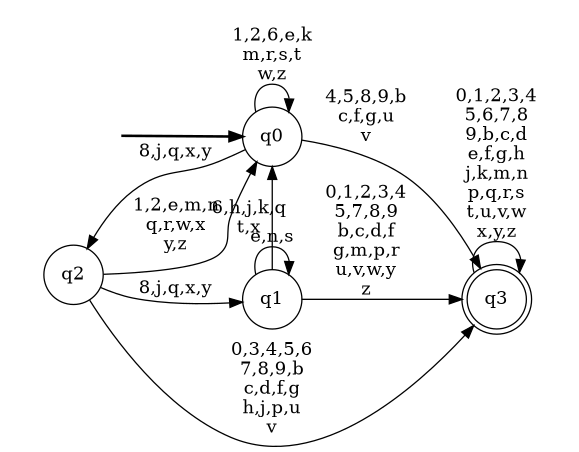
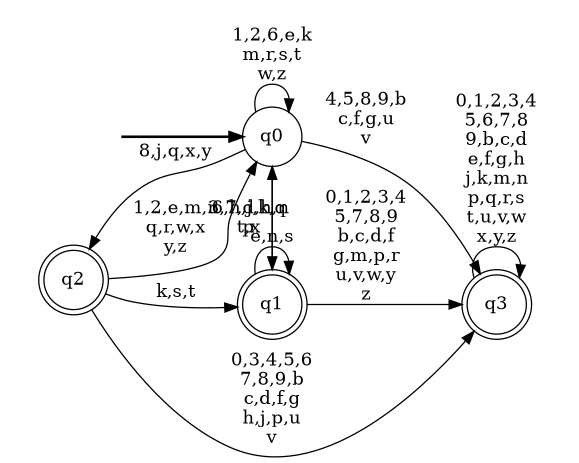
edge "q0" -> "q1": added, label "3,7,d,h,n p"
node "q2": shape circle -> doublecircle
edge "q2" -> "q1": label "8,j,q,x,y" -> "k,s,t"
node "q1": shape circle -> doublecircle
